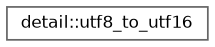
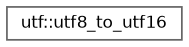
node "detail::utf8_to_utf16": label "detail::utf8_to_utf16" -> "utf::utf8_to_utf16"
